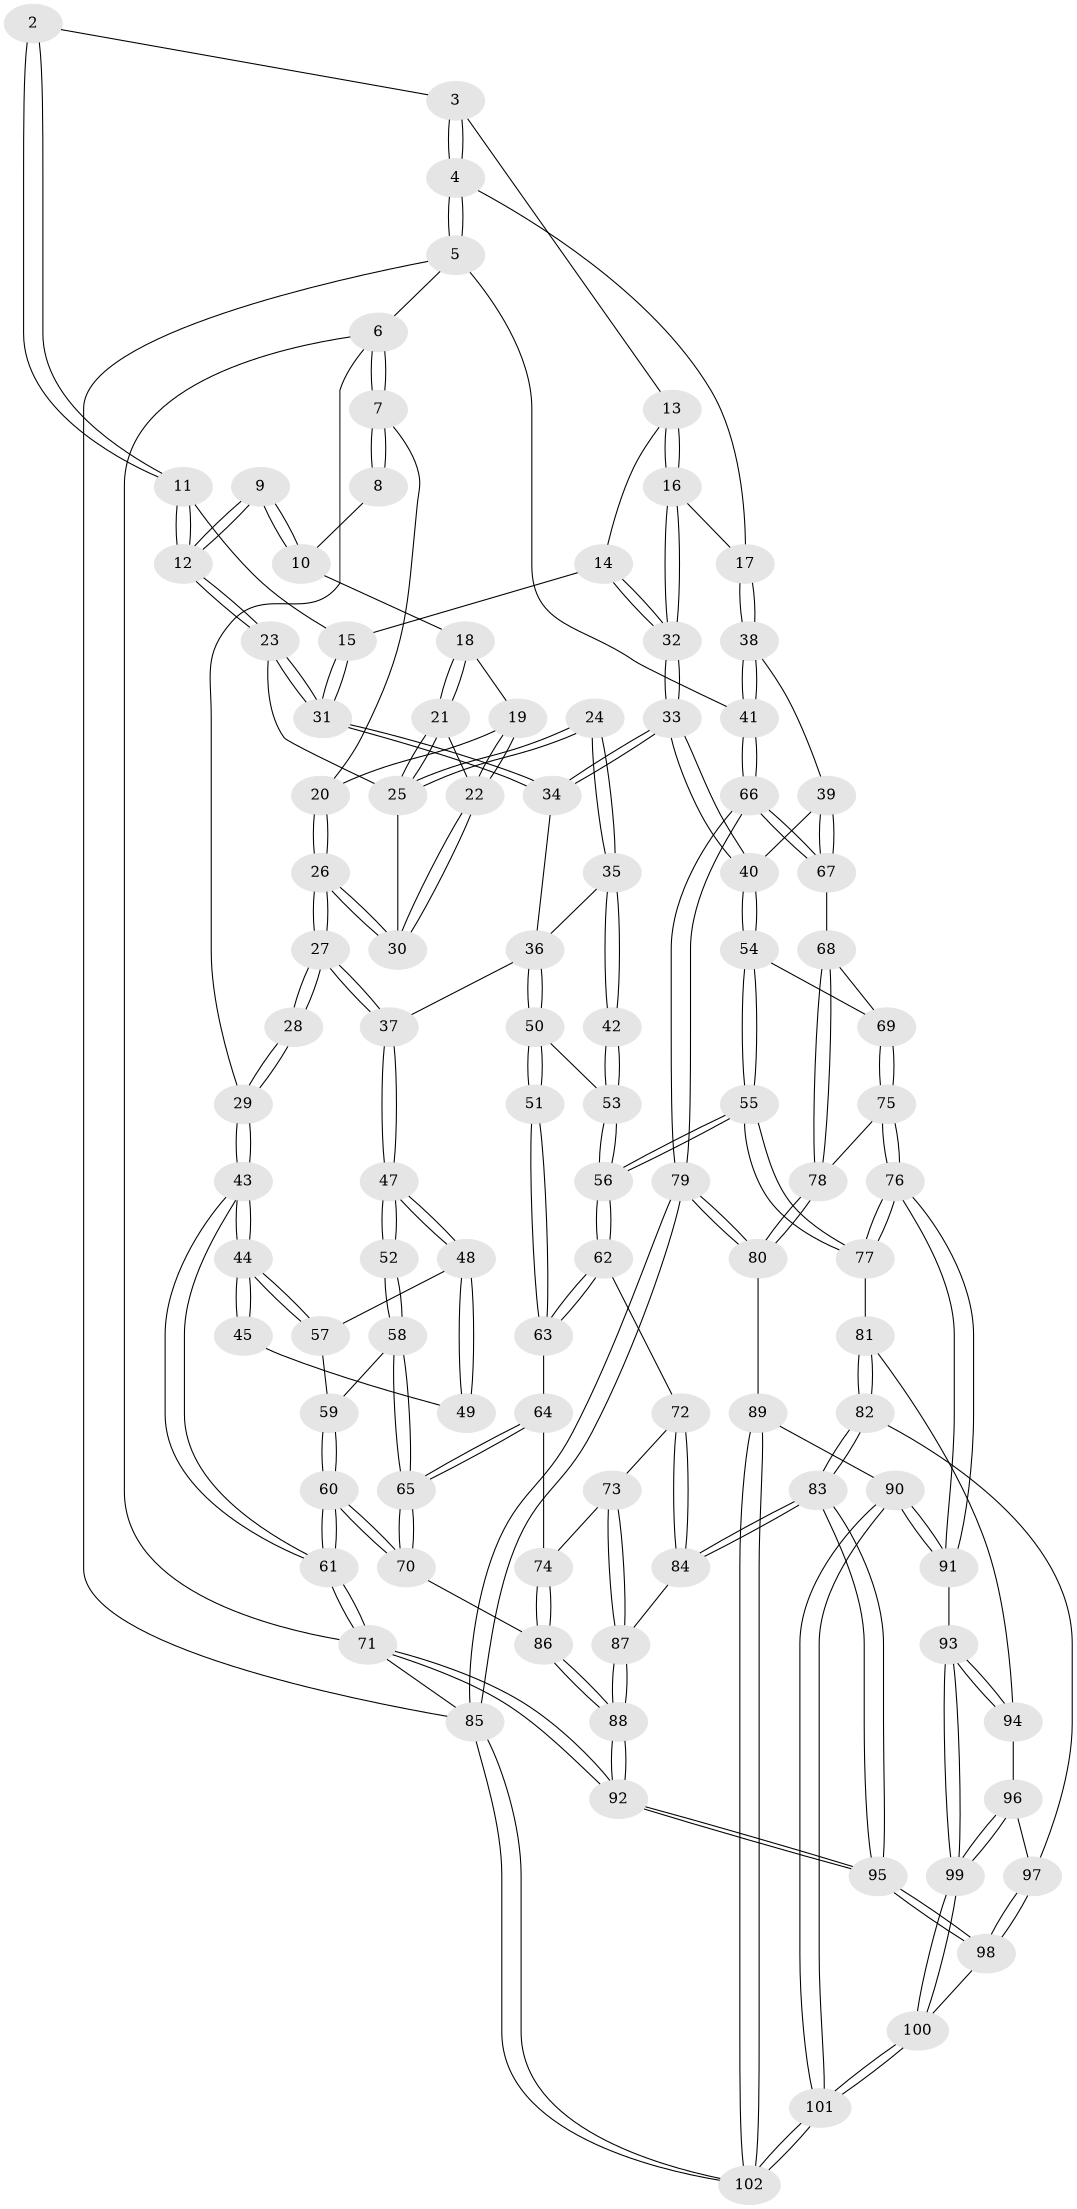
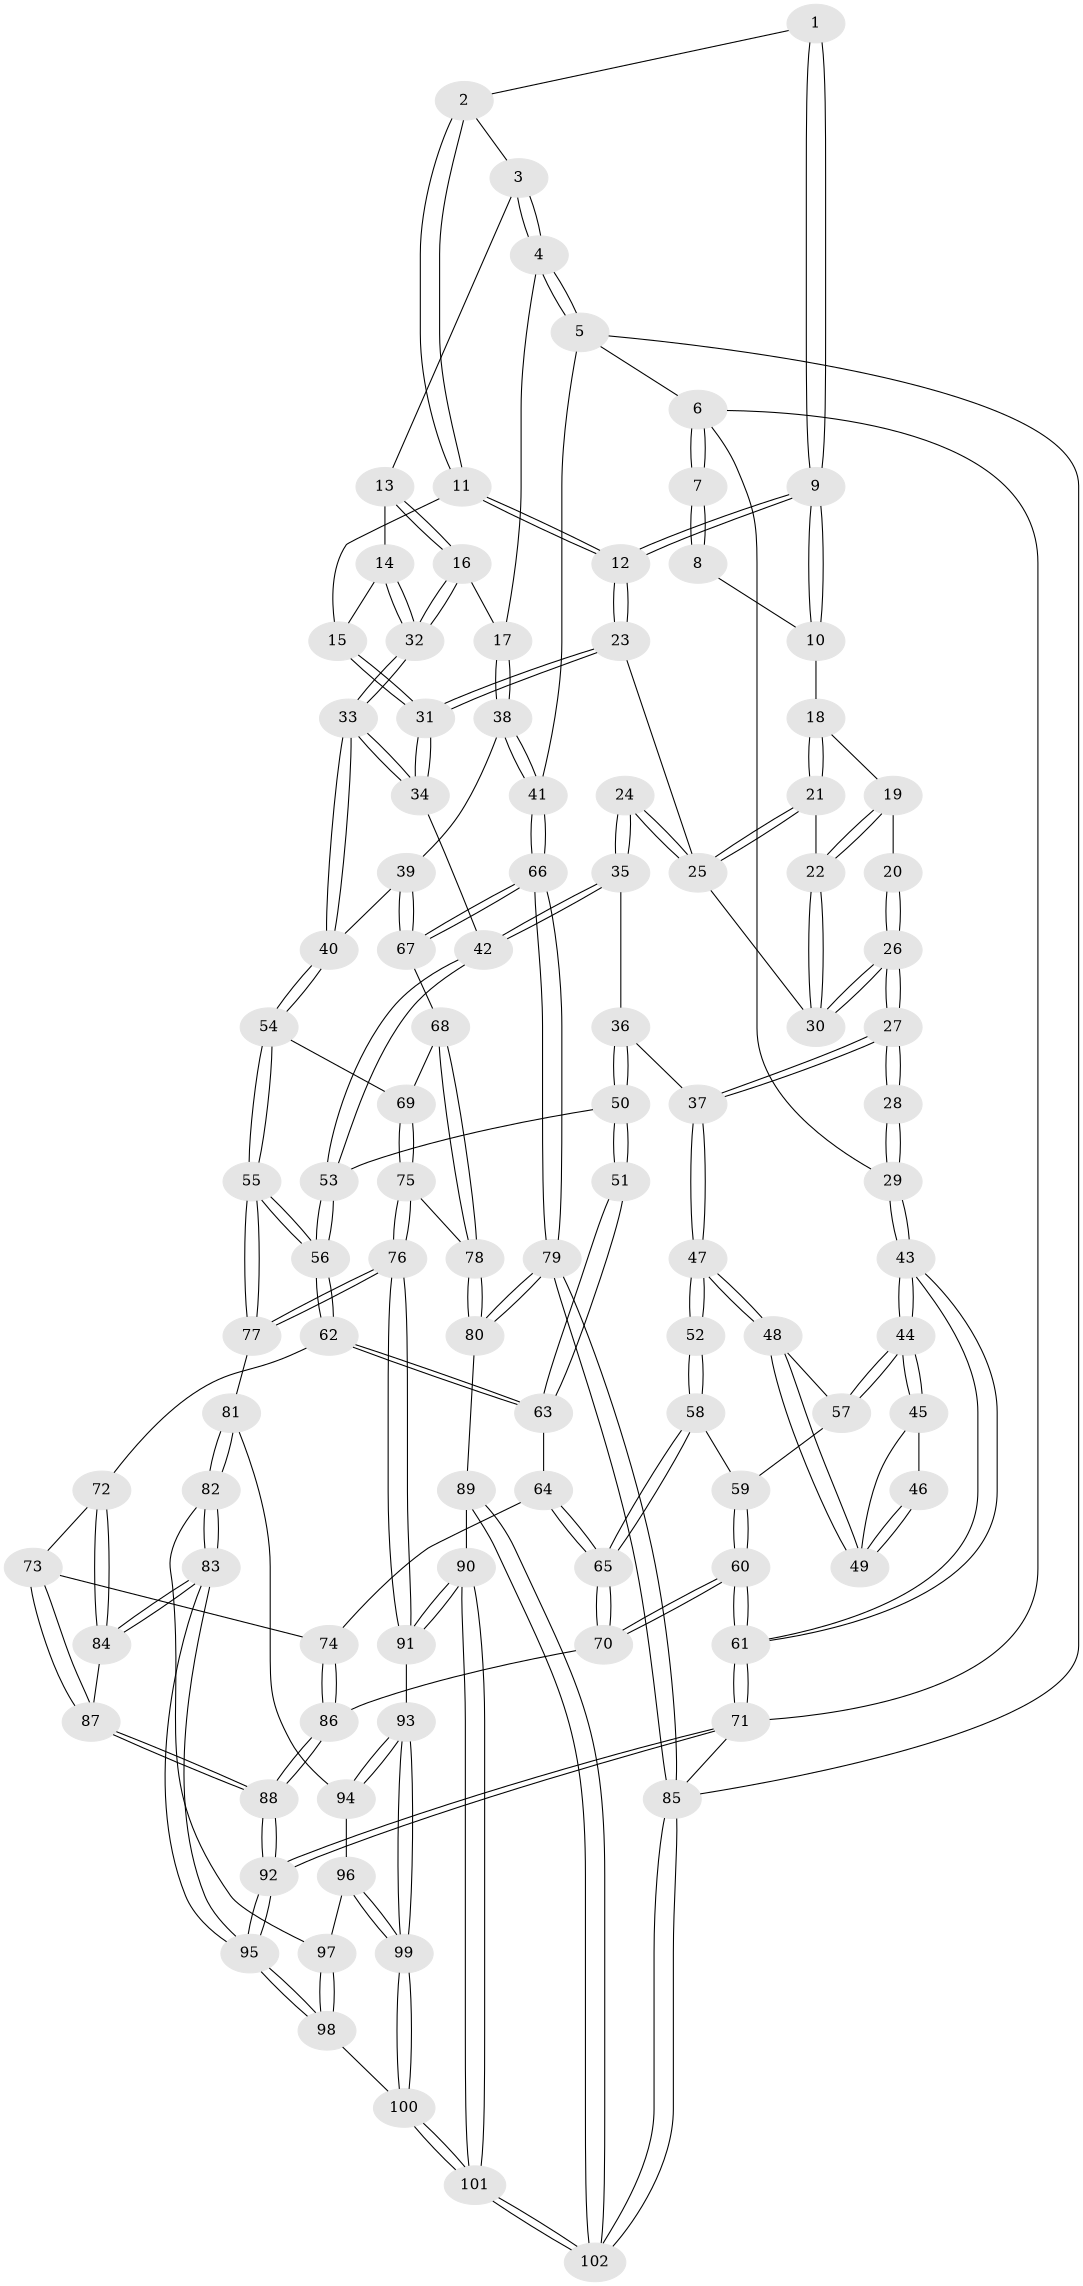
node "1": added
edge "7" -- "20": removed
edge "34" -- "36": now "34" -- "42"
node "46": added
